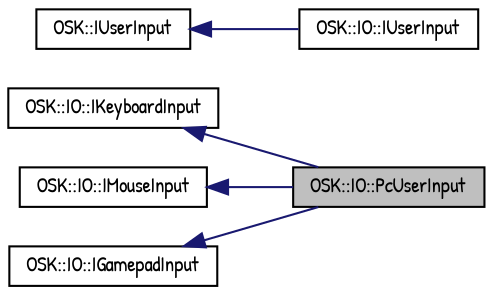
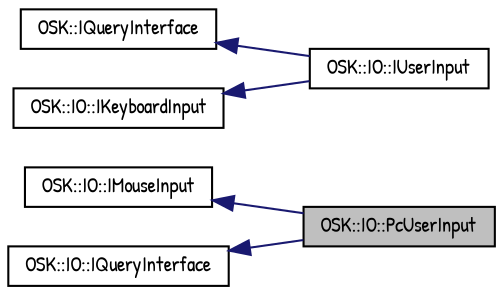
node "OSK::IUserInput": label "OSK::IUserInput" -> "OSK::IQueryInterface"
edge "OSK::IO::PcUserInput" -> "OSK::IO::IKeyboardInput": now "OSK::IO::IUserInput" -> "OSK::IO::IKeyboardInput"
node "OSK::IO::IGamepadInput": label "OSK::IO::IGamepadInput" -> "OSK::IO::IQueryInterface"
